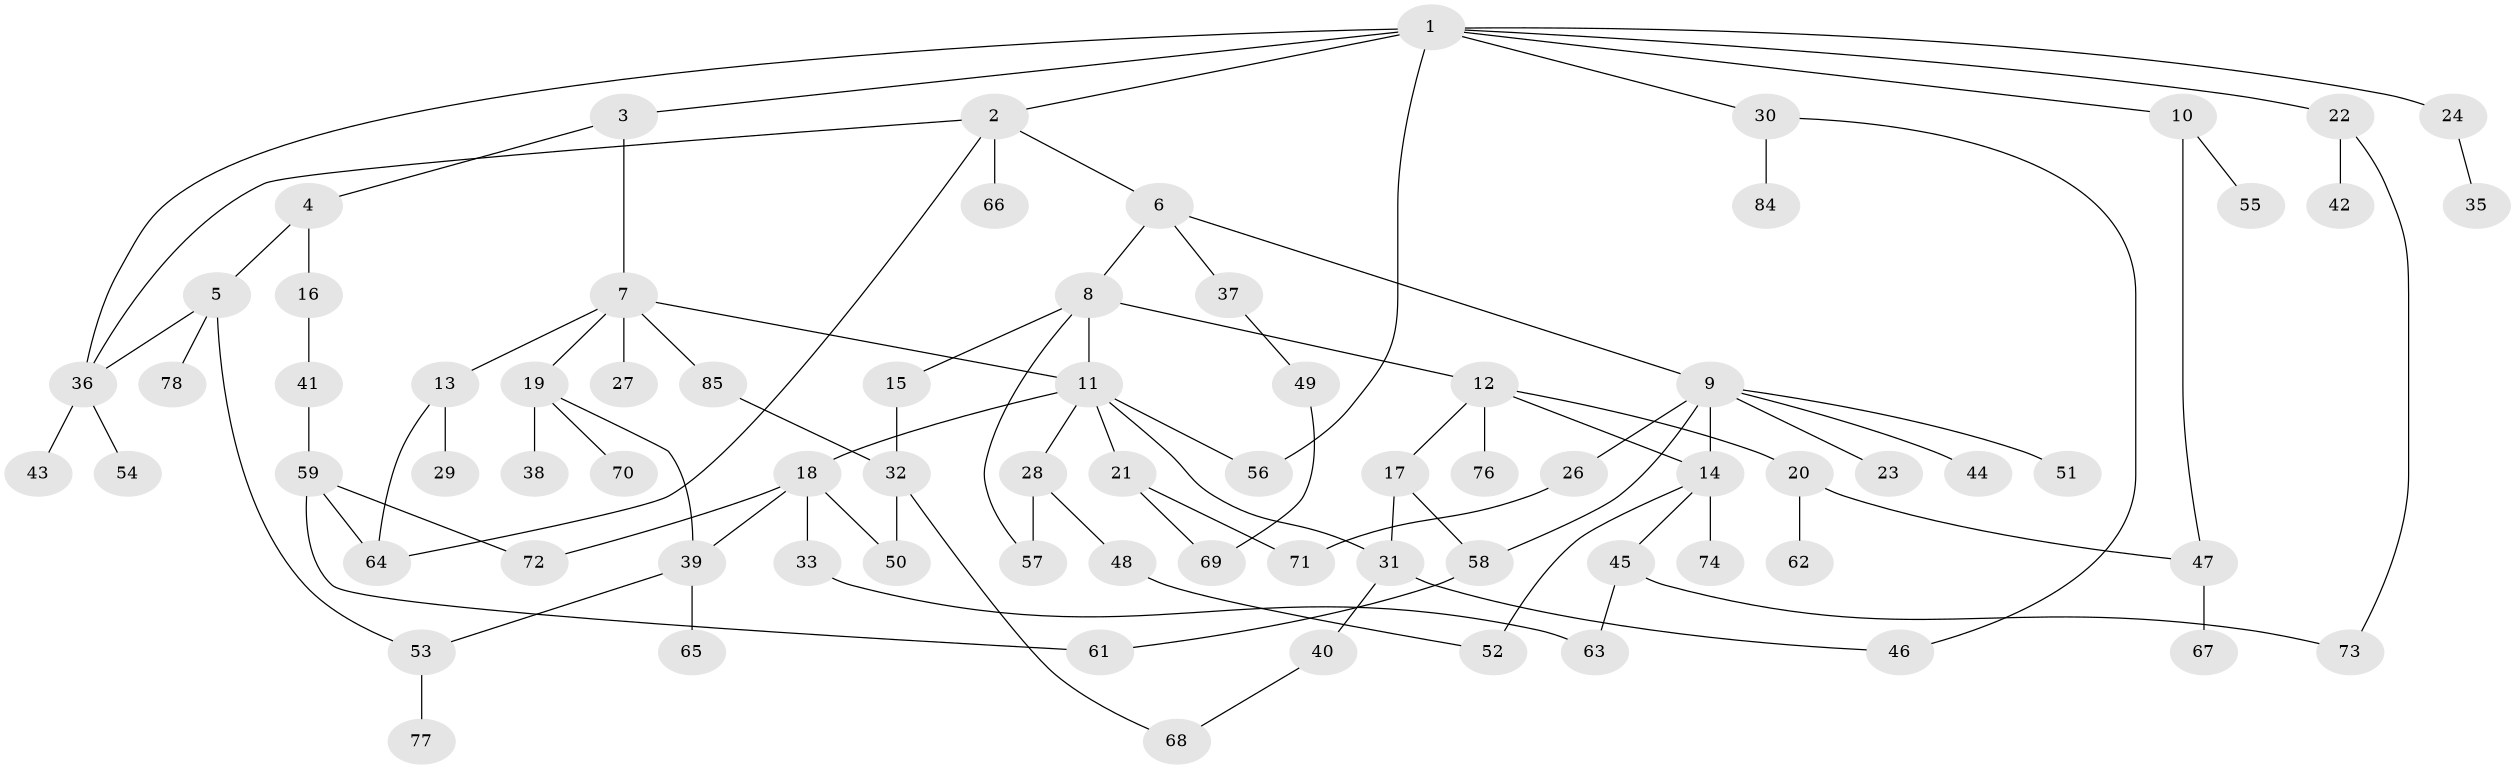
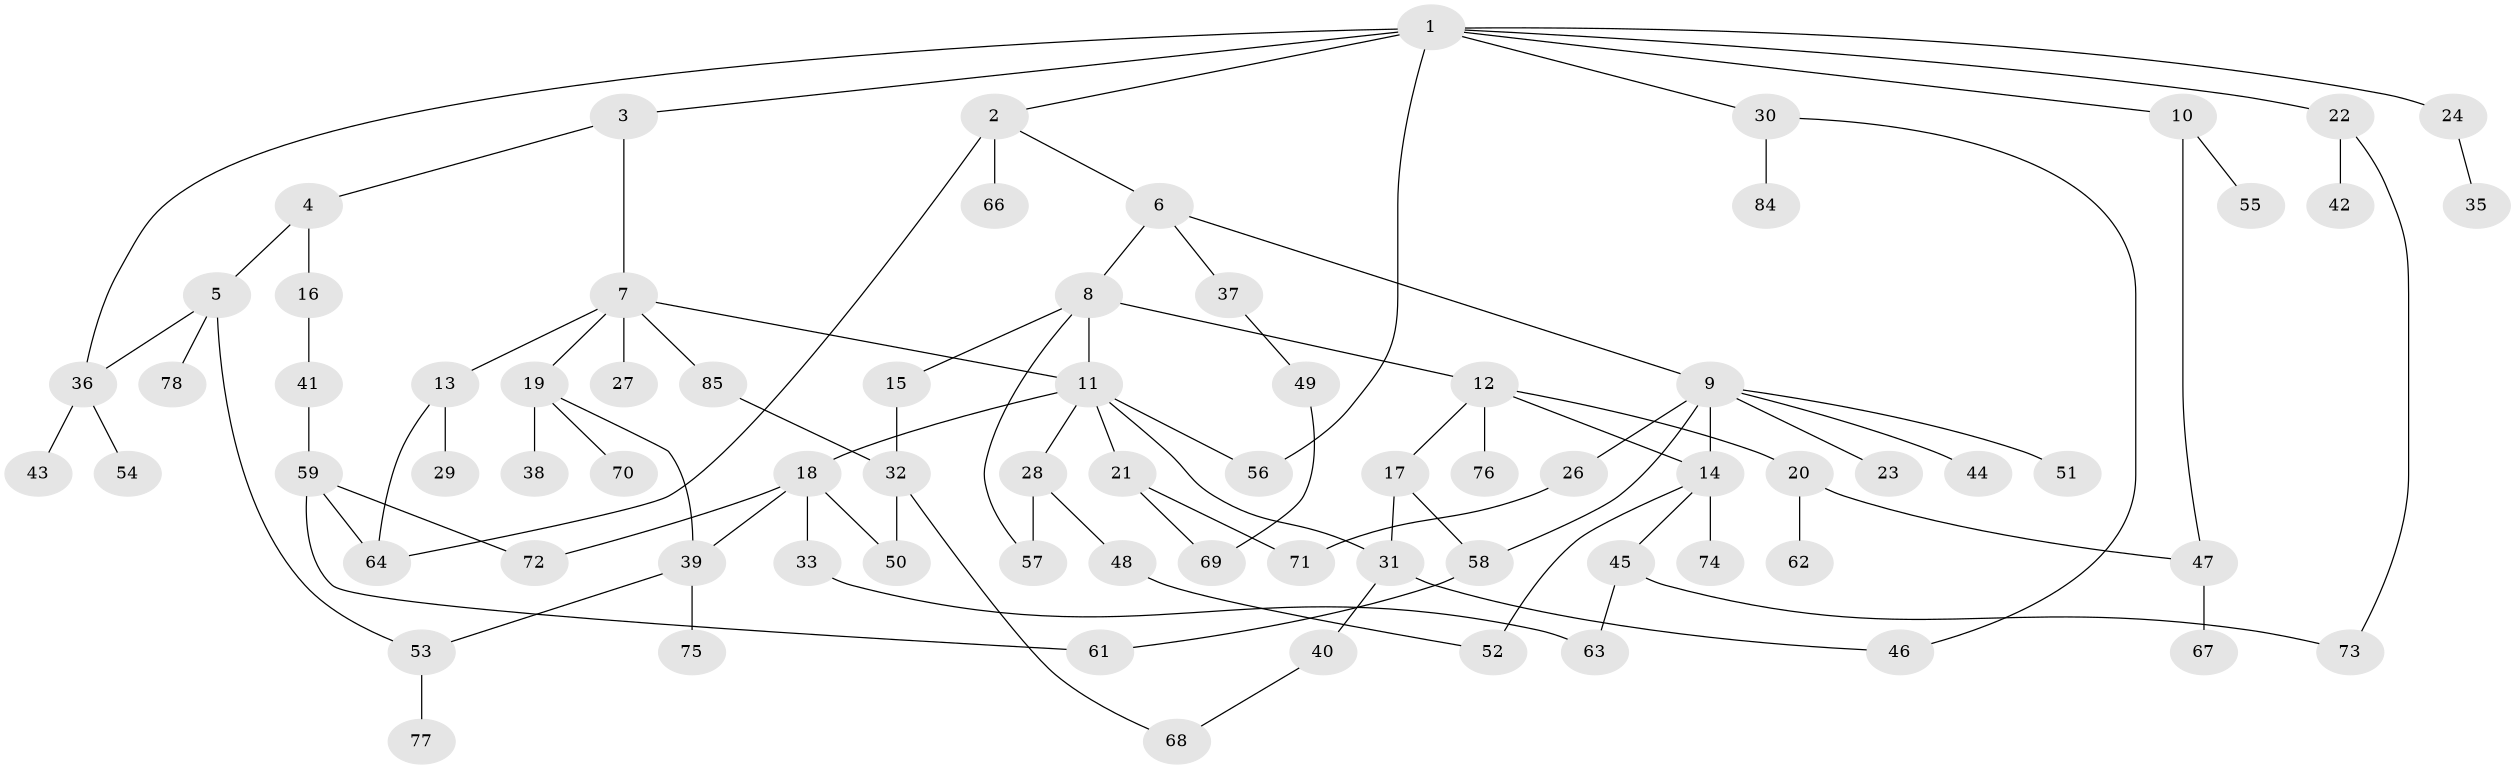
edge "2" -- "36": removed
node "65": label "65" -> "75"
